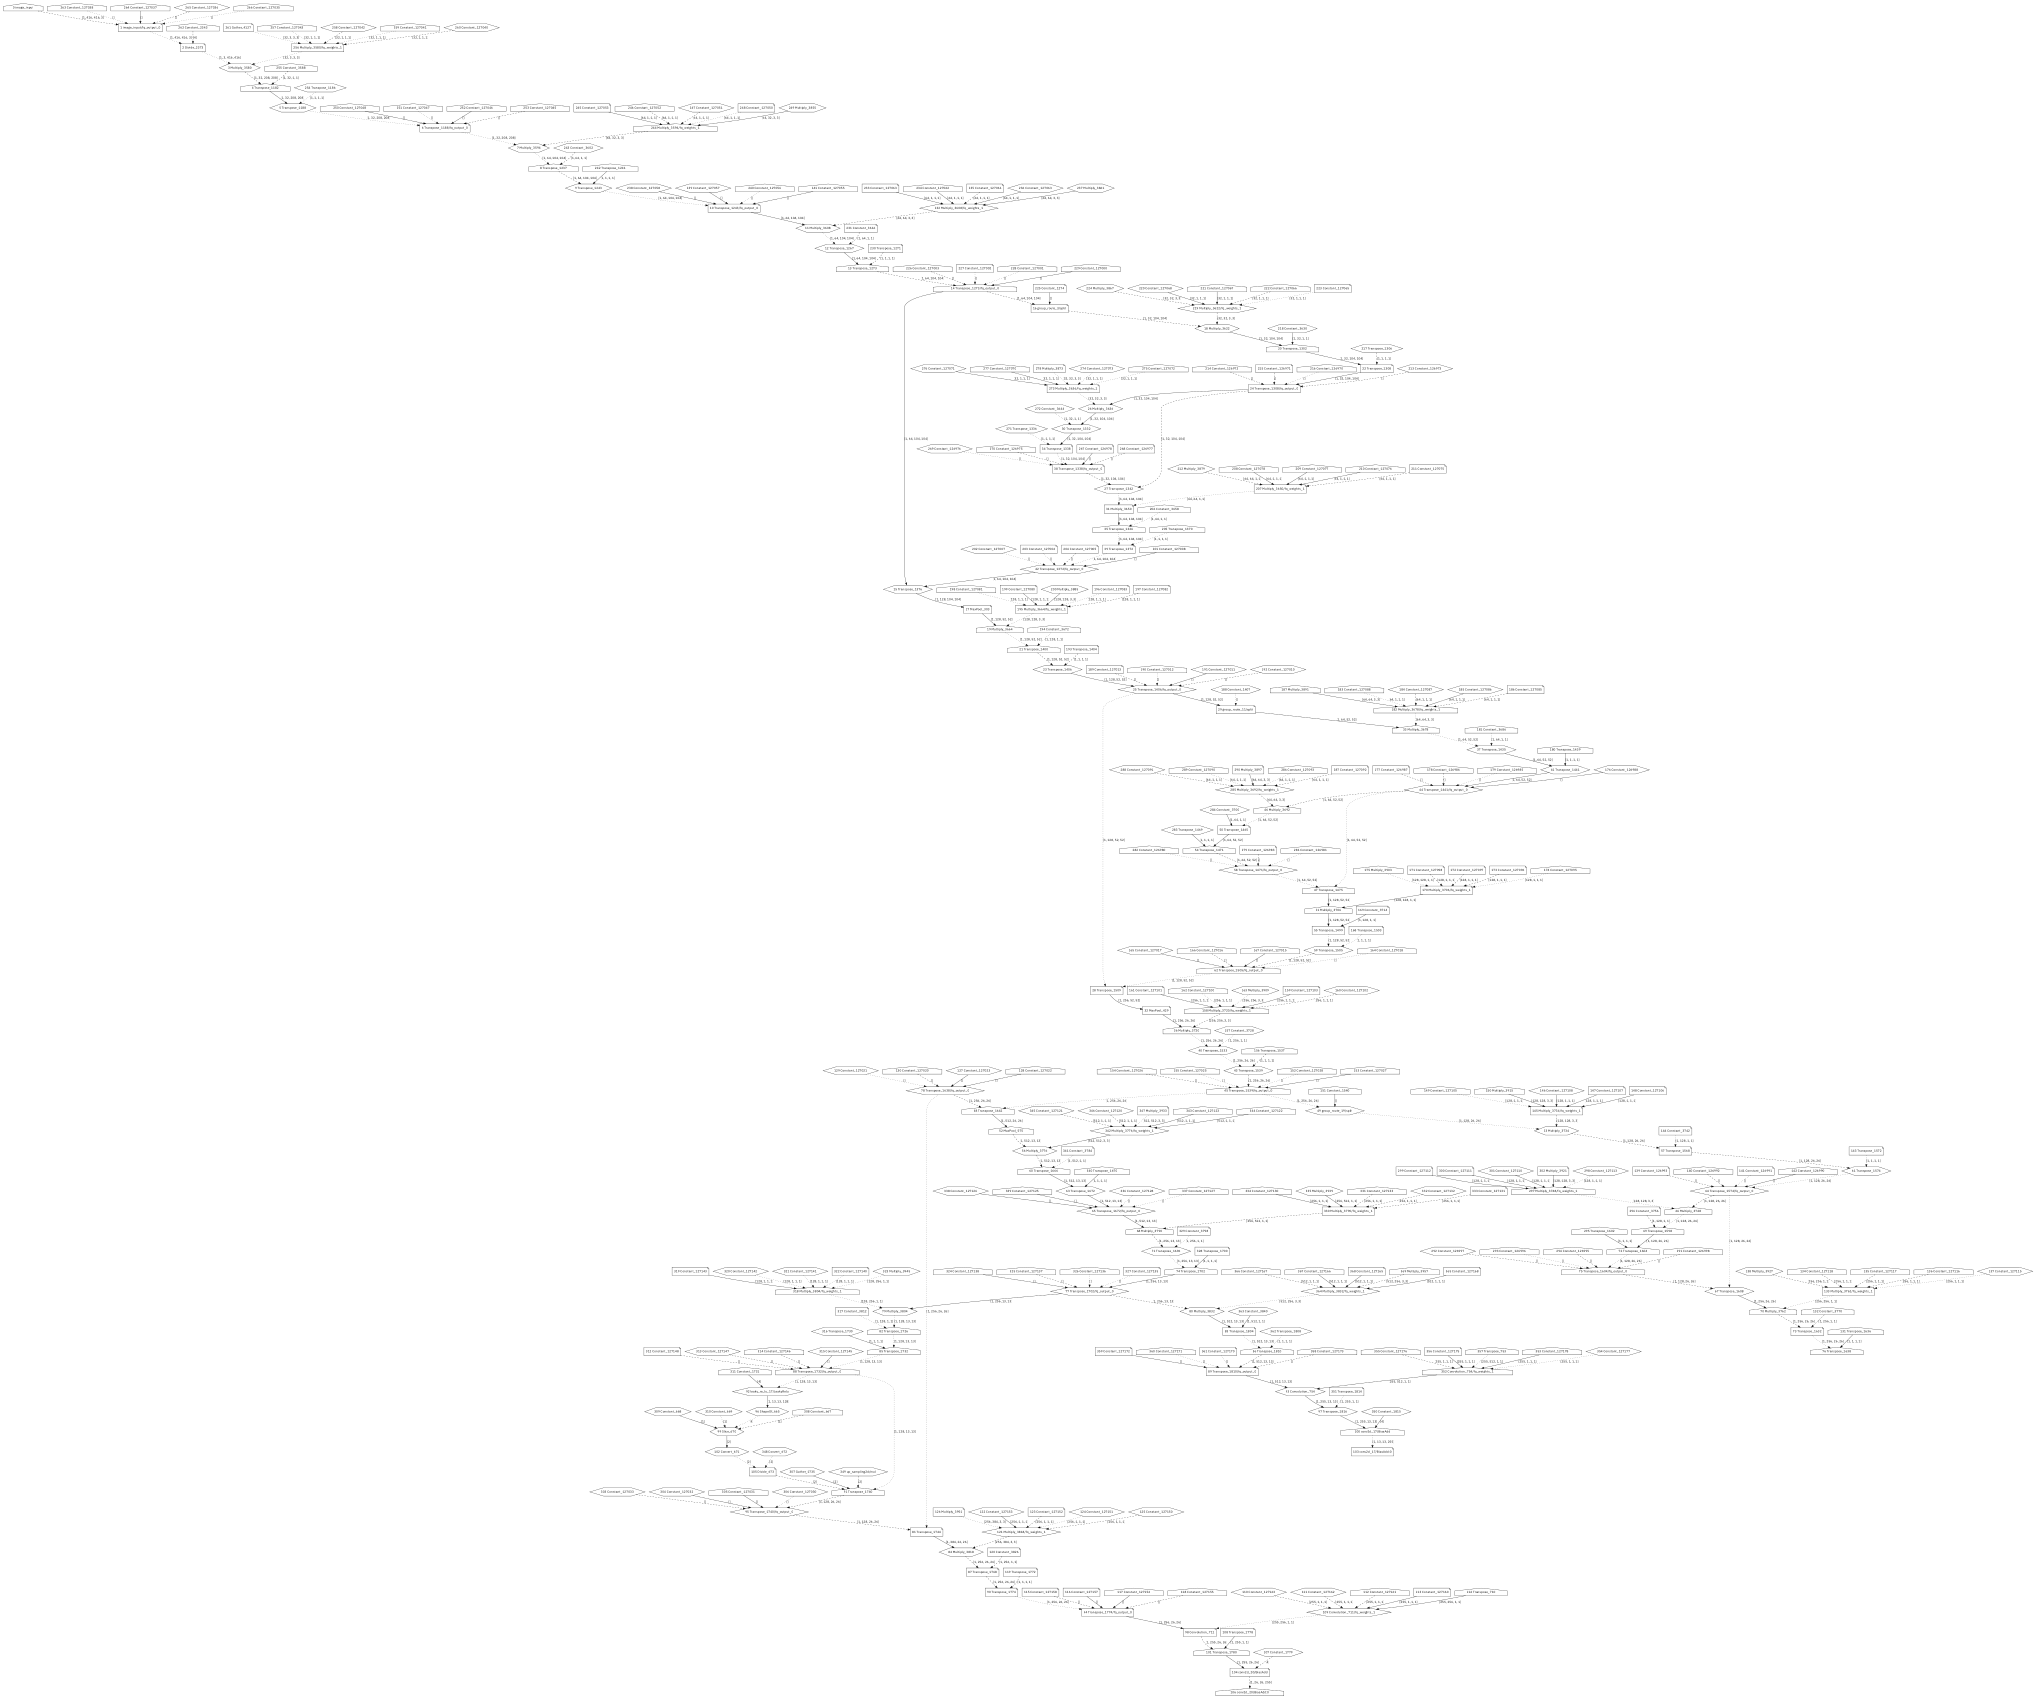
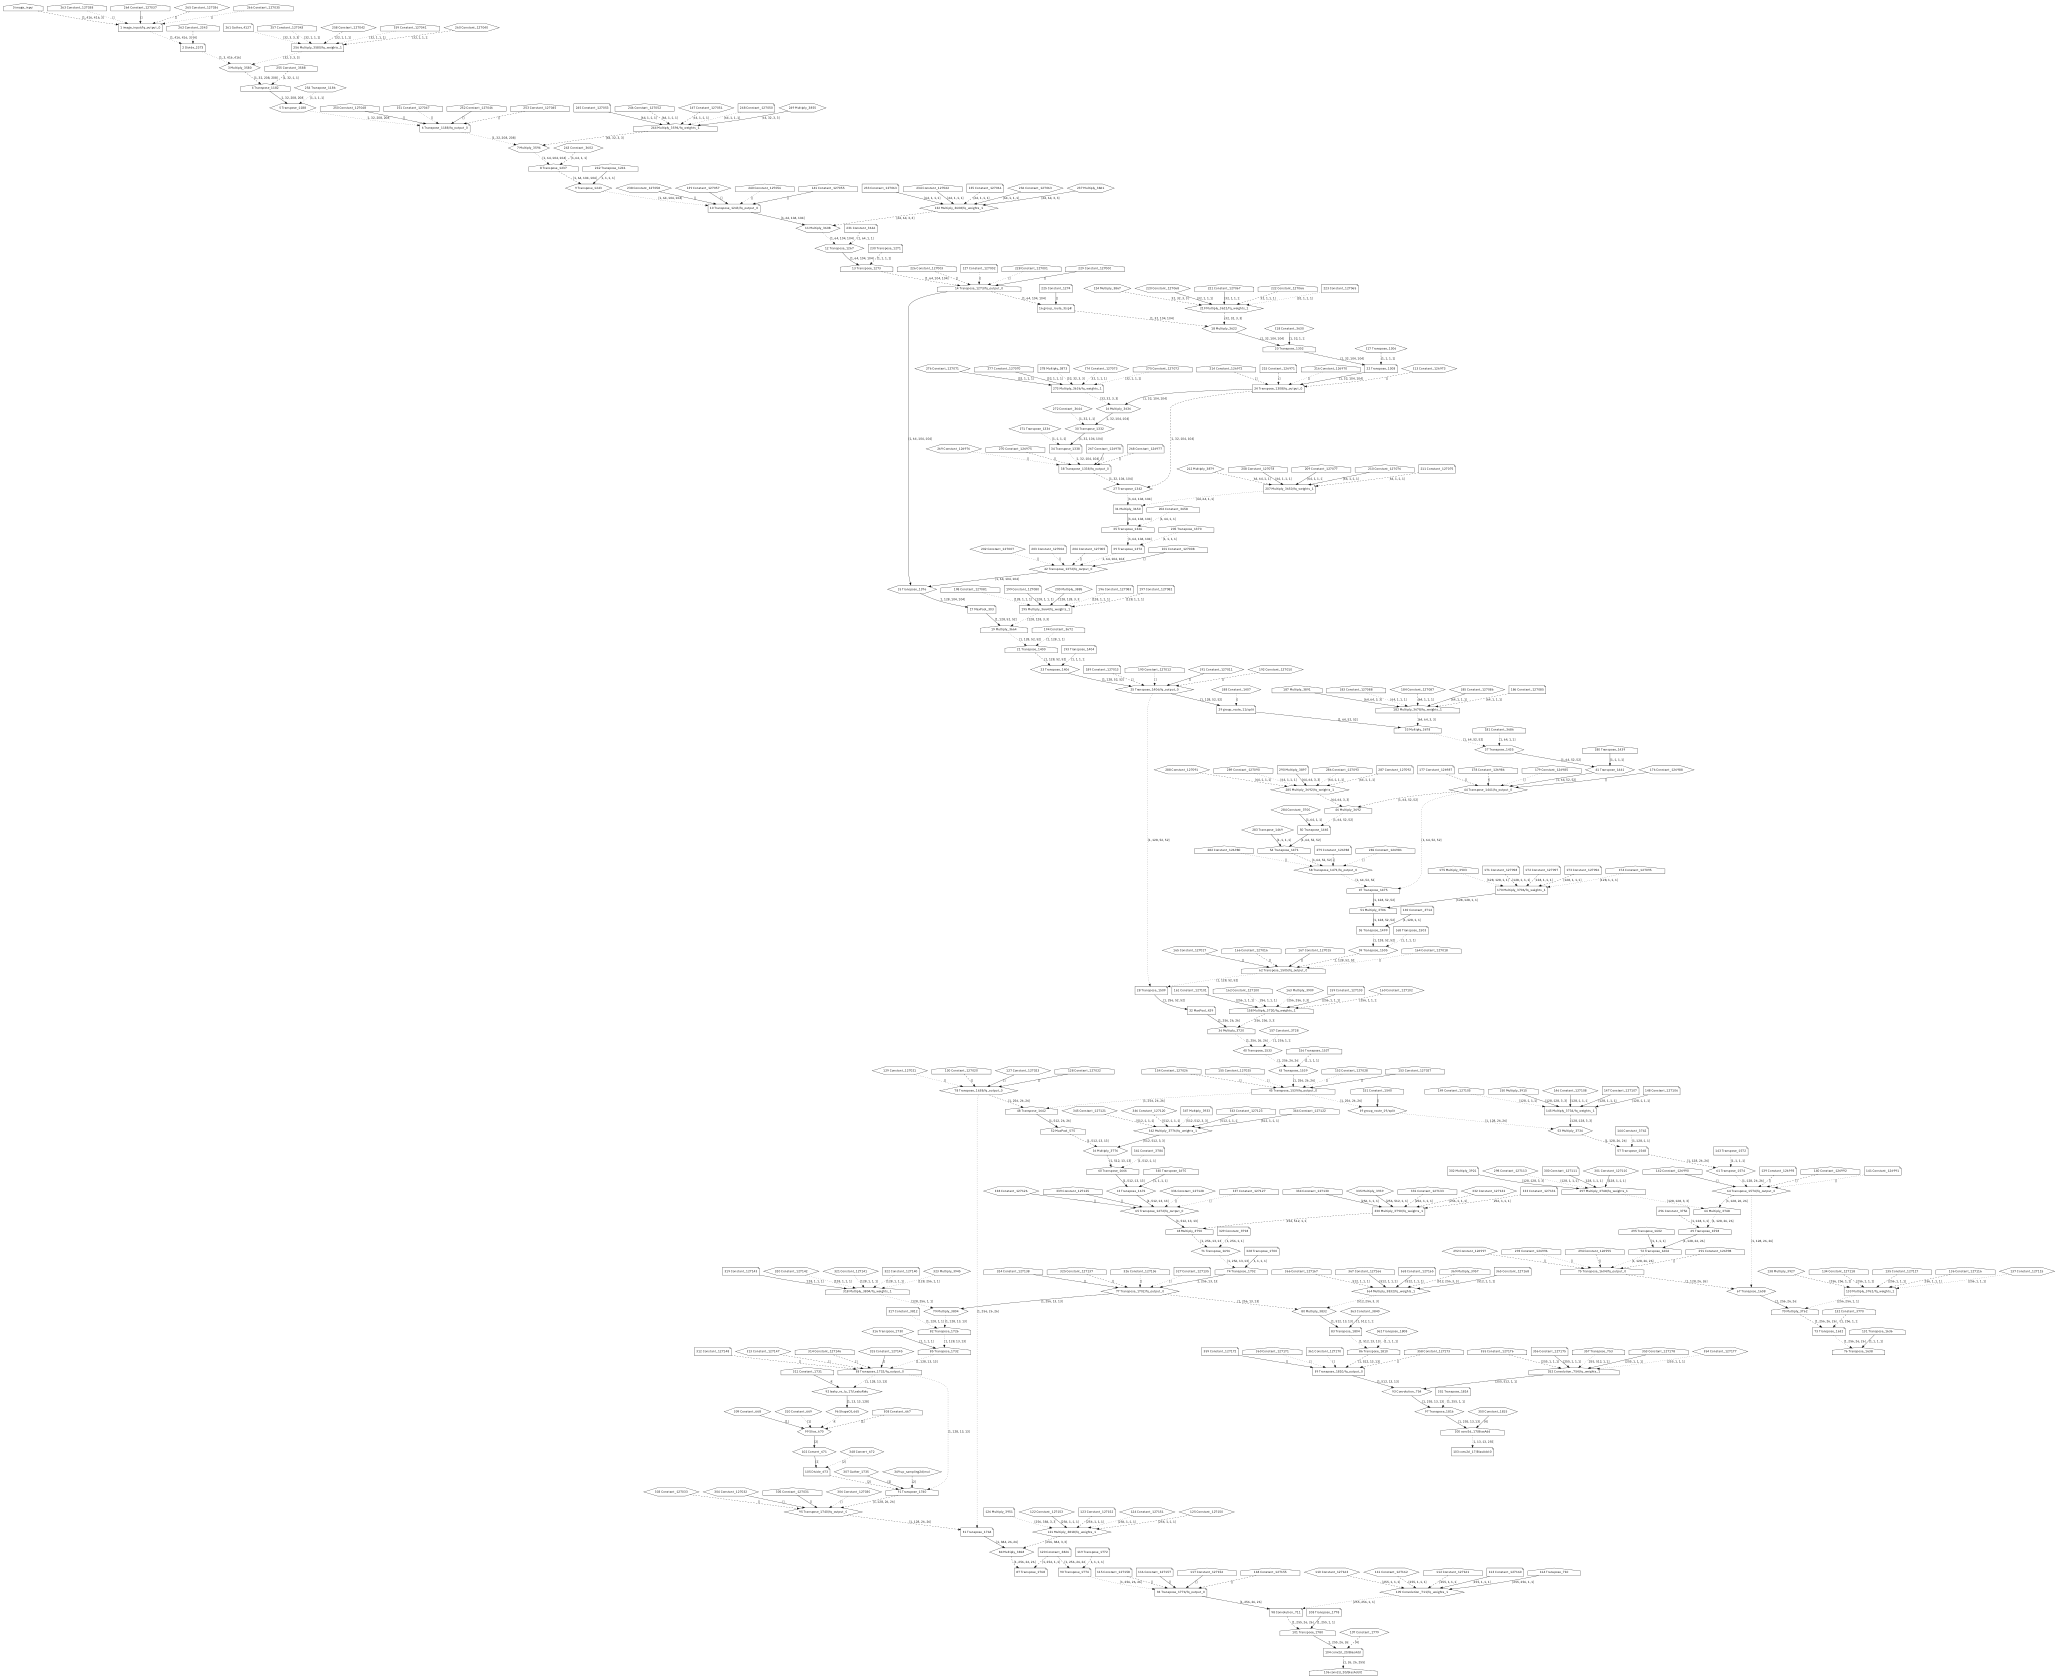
node "299 Constant_127112": removed
edge "102 Convert_671" -> "105 Divide_673": style dotted -> solid
edge "87 Transpose_1768" -> "90 Transpose_1774": now "120 Constant_3826" -> "90 Transpose_1774"
